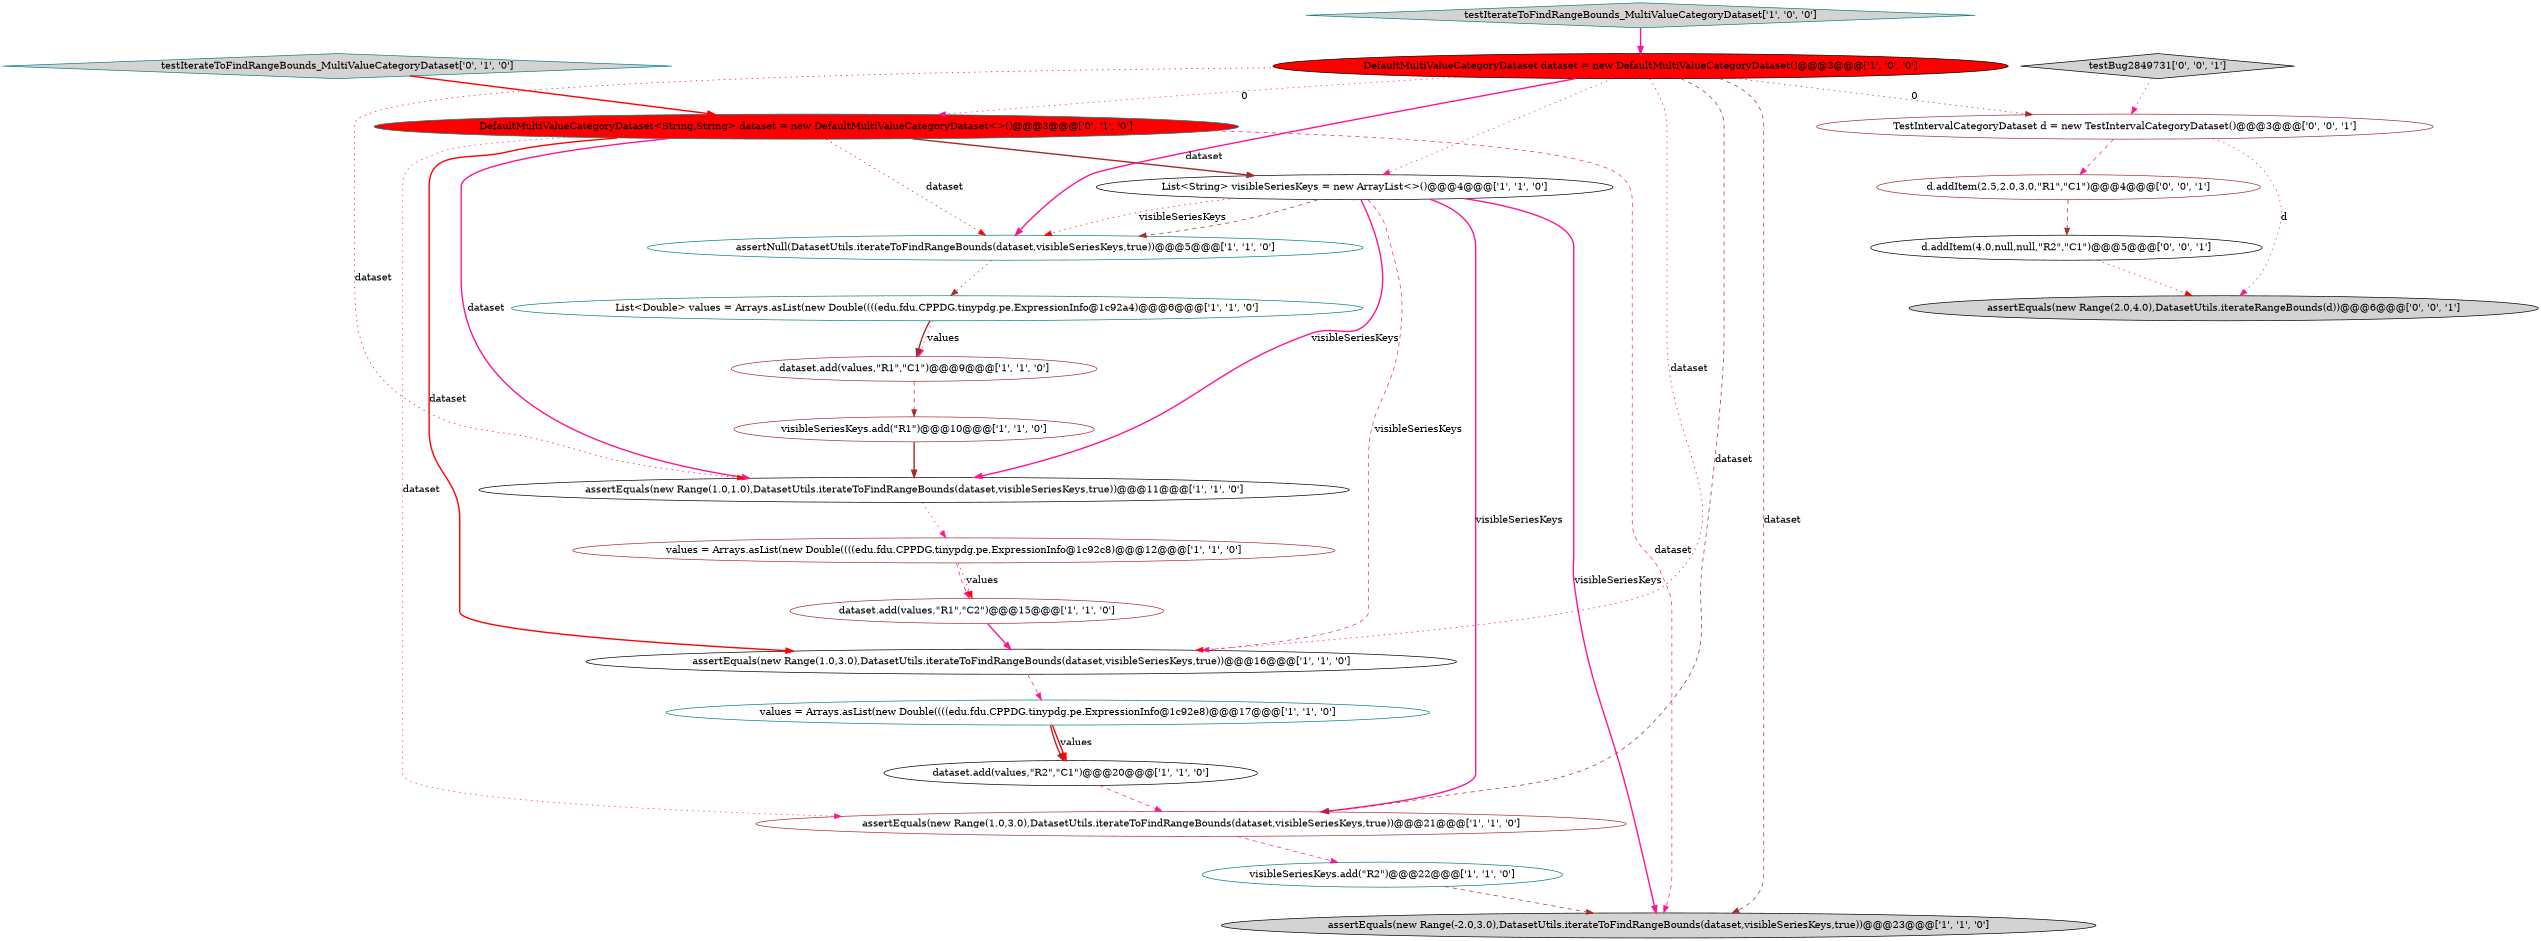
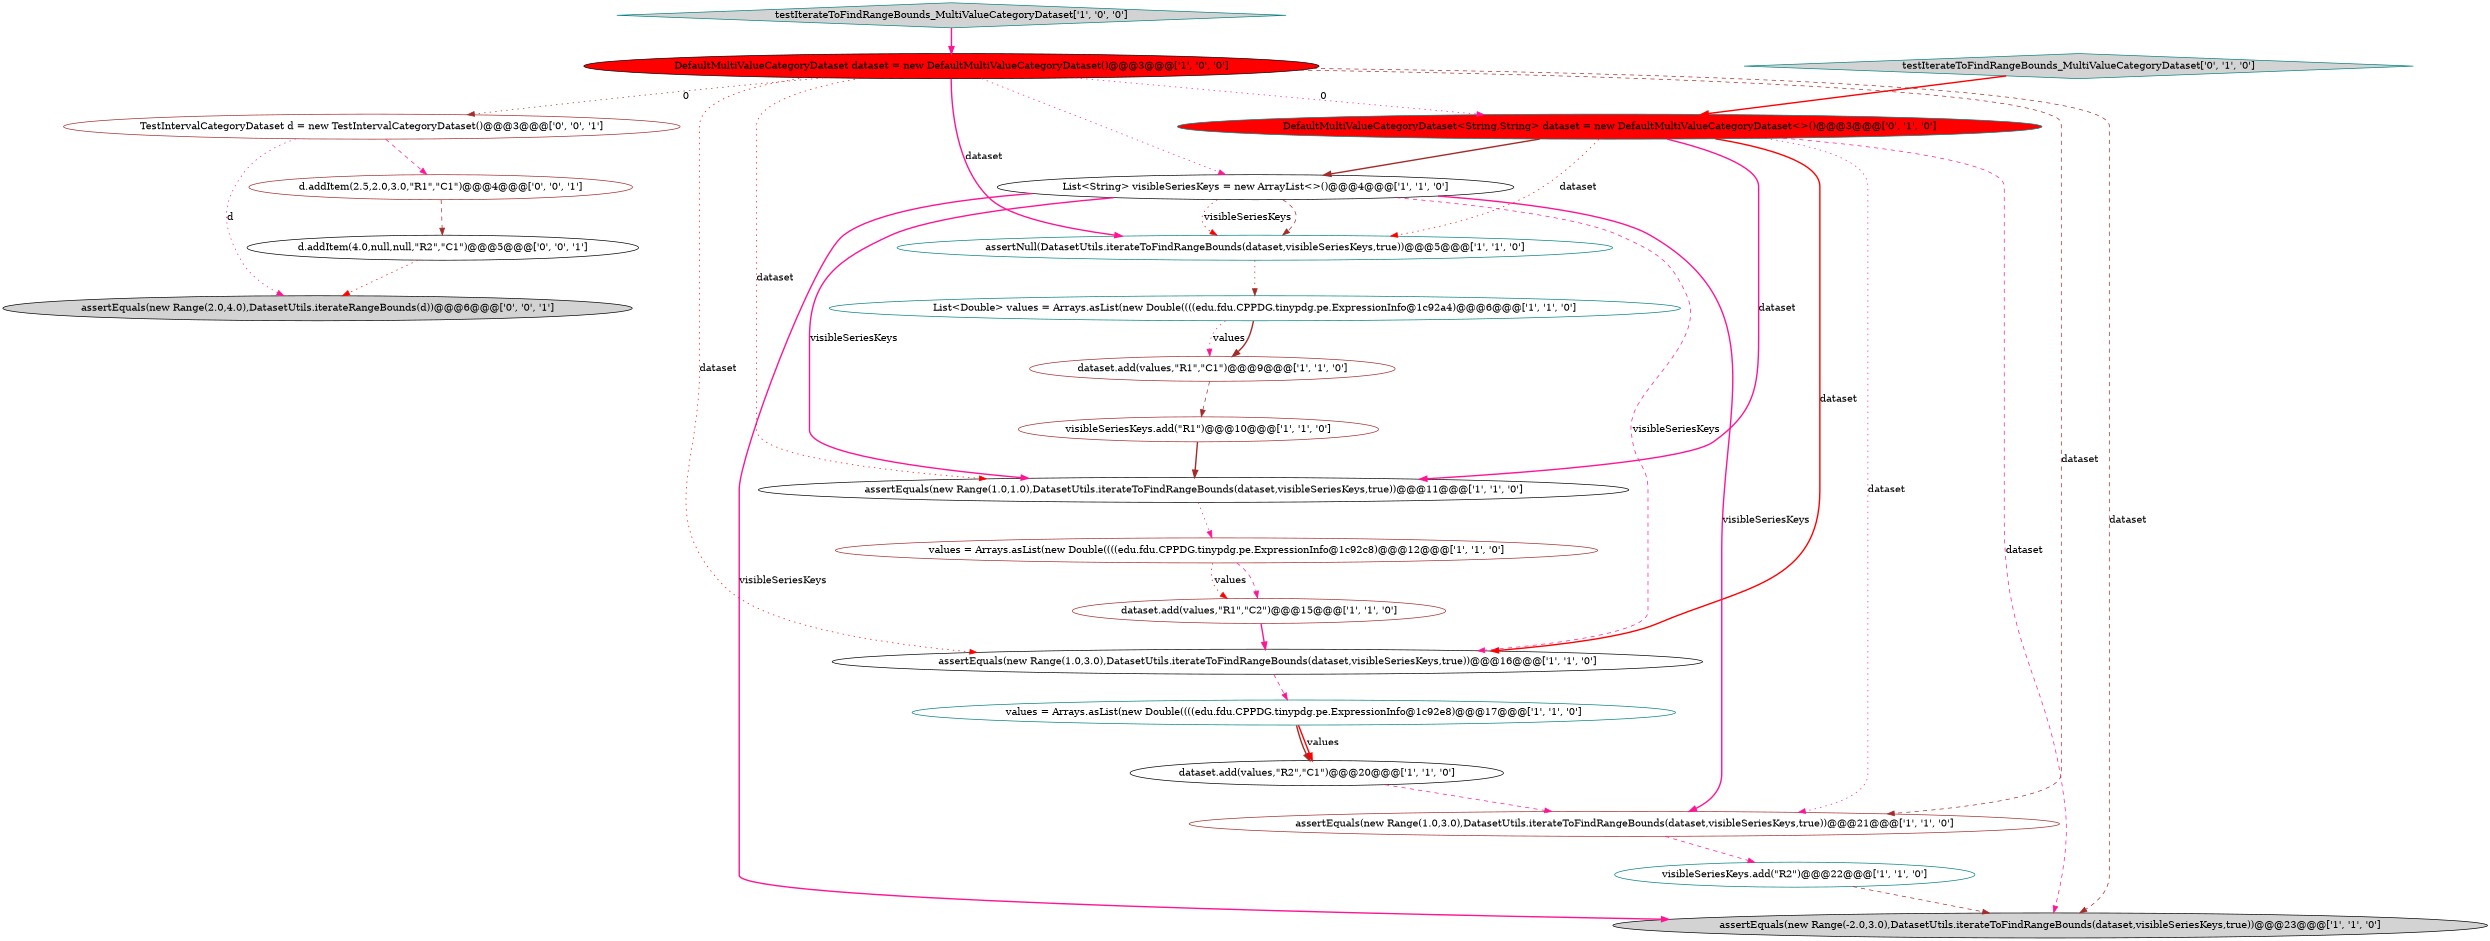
node "testBug2849731['0', '0', '1']": removed
